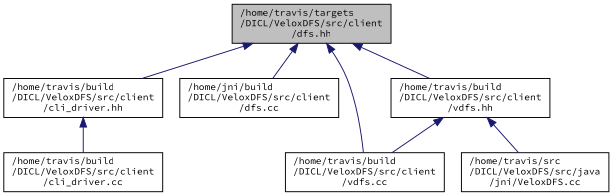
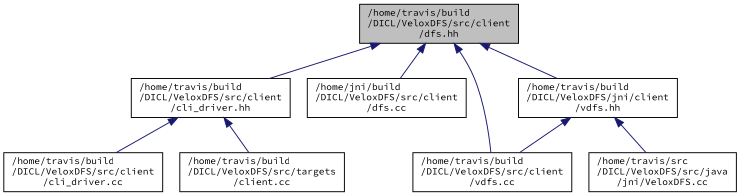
node "/home/travis/targets /DICL/VeloxDFS/src/client /dfs.hh": label "/home/travis/targets /DICL/VeloxDFS/src/client /dfs.hh" -> "/home/travis/build /DICL/VeloxDFS/src/client /dfs.hh"
node "/home/travis/build /DICL/VeloxDFS/src/client /vdfs.hh": label "/home/travis/build /DICL/VeloxDFS/src/client /vdfs.hh" -> "/home/travis/build /DICL/VeloxDFS/jni/client /vdfs.hh"
node "/home/travis/build /DICL/VeloxDFS/src/targets /client.cc": added
